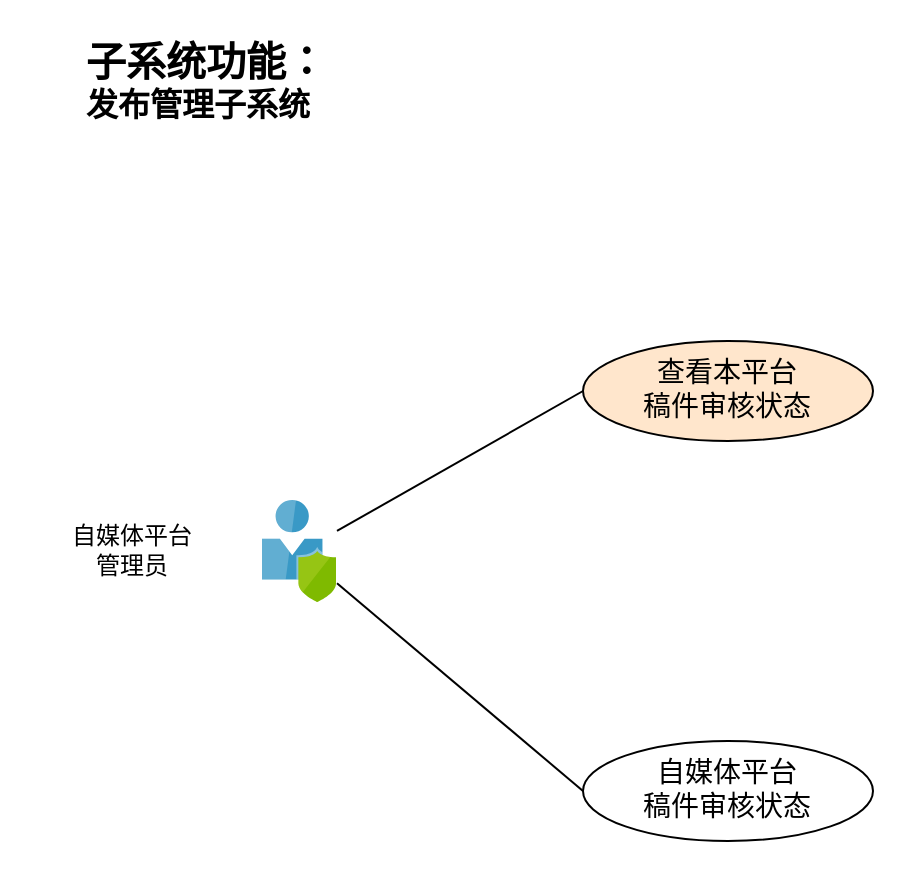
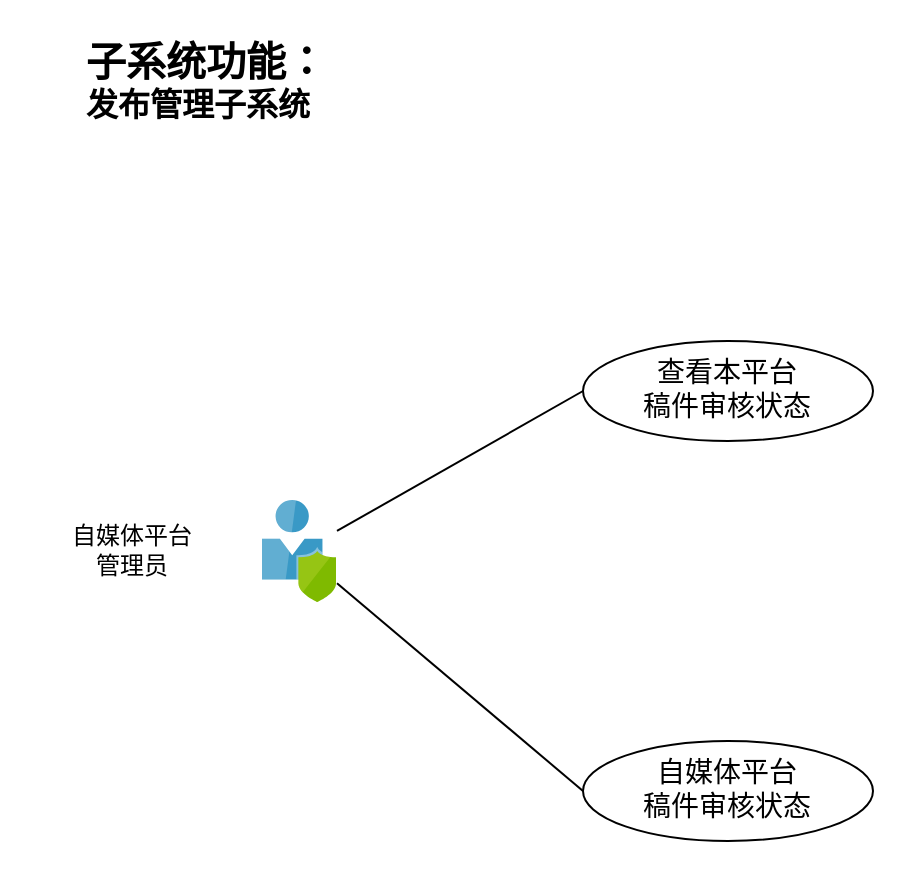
node "查看本平台 稿件审核状态": fillcolor #ffe6cc -> #ffffff
